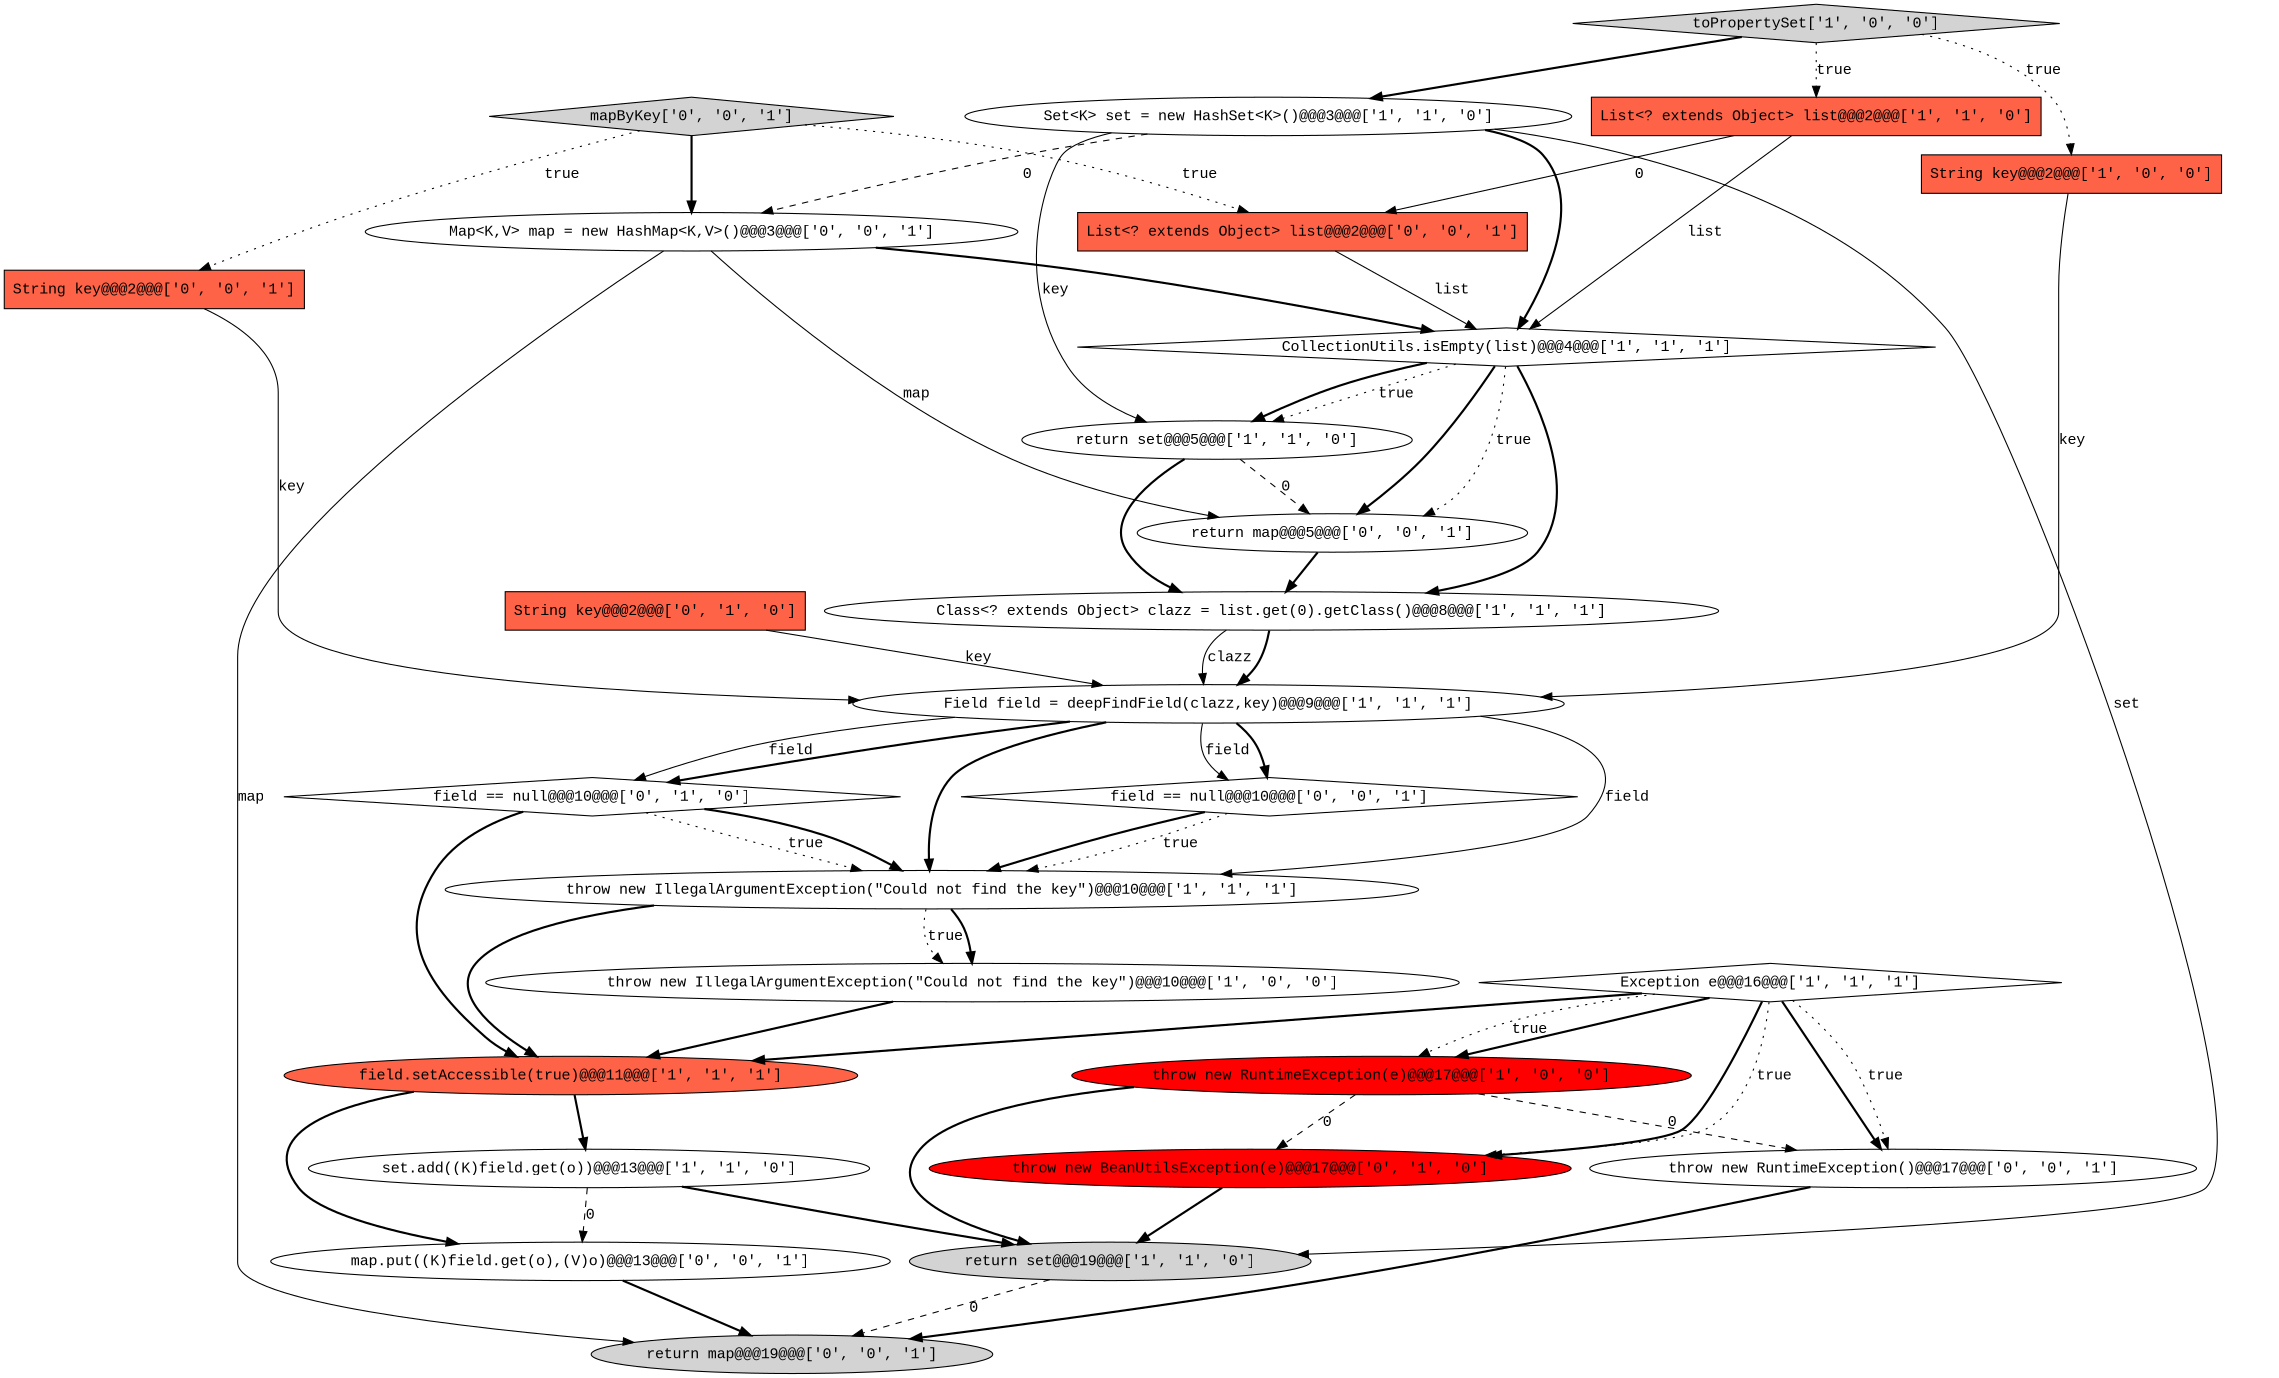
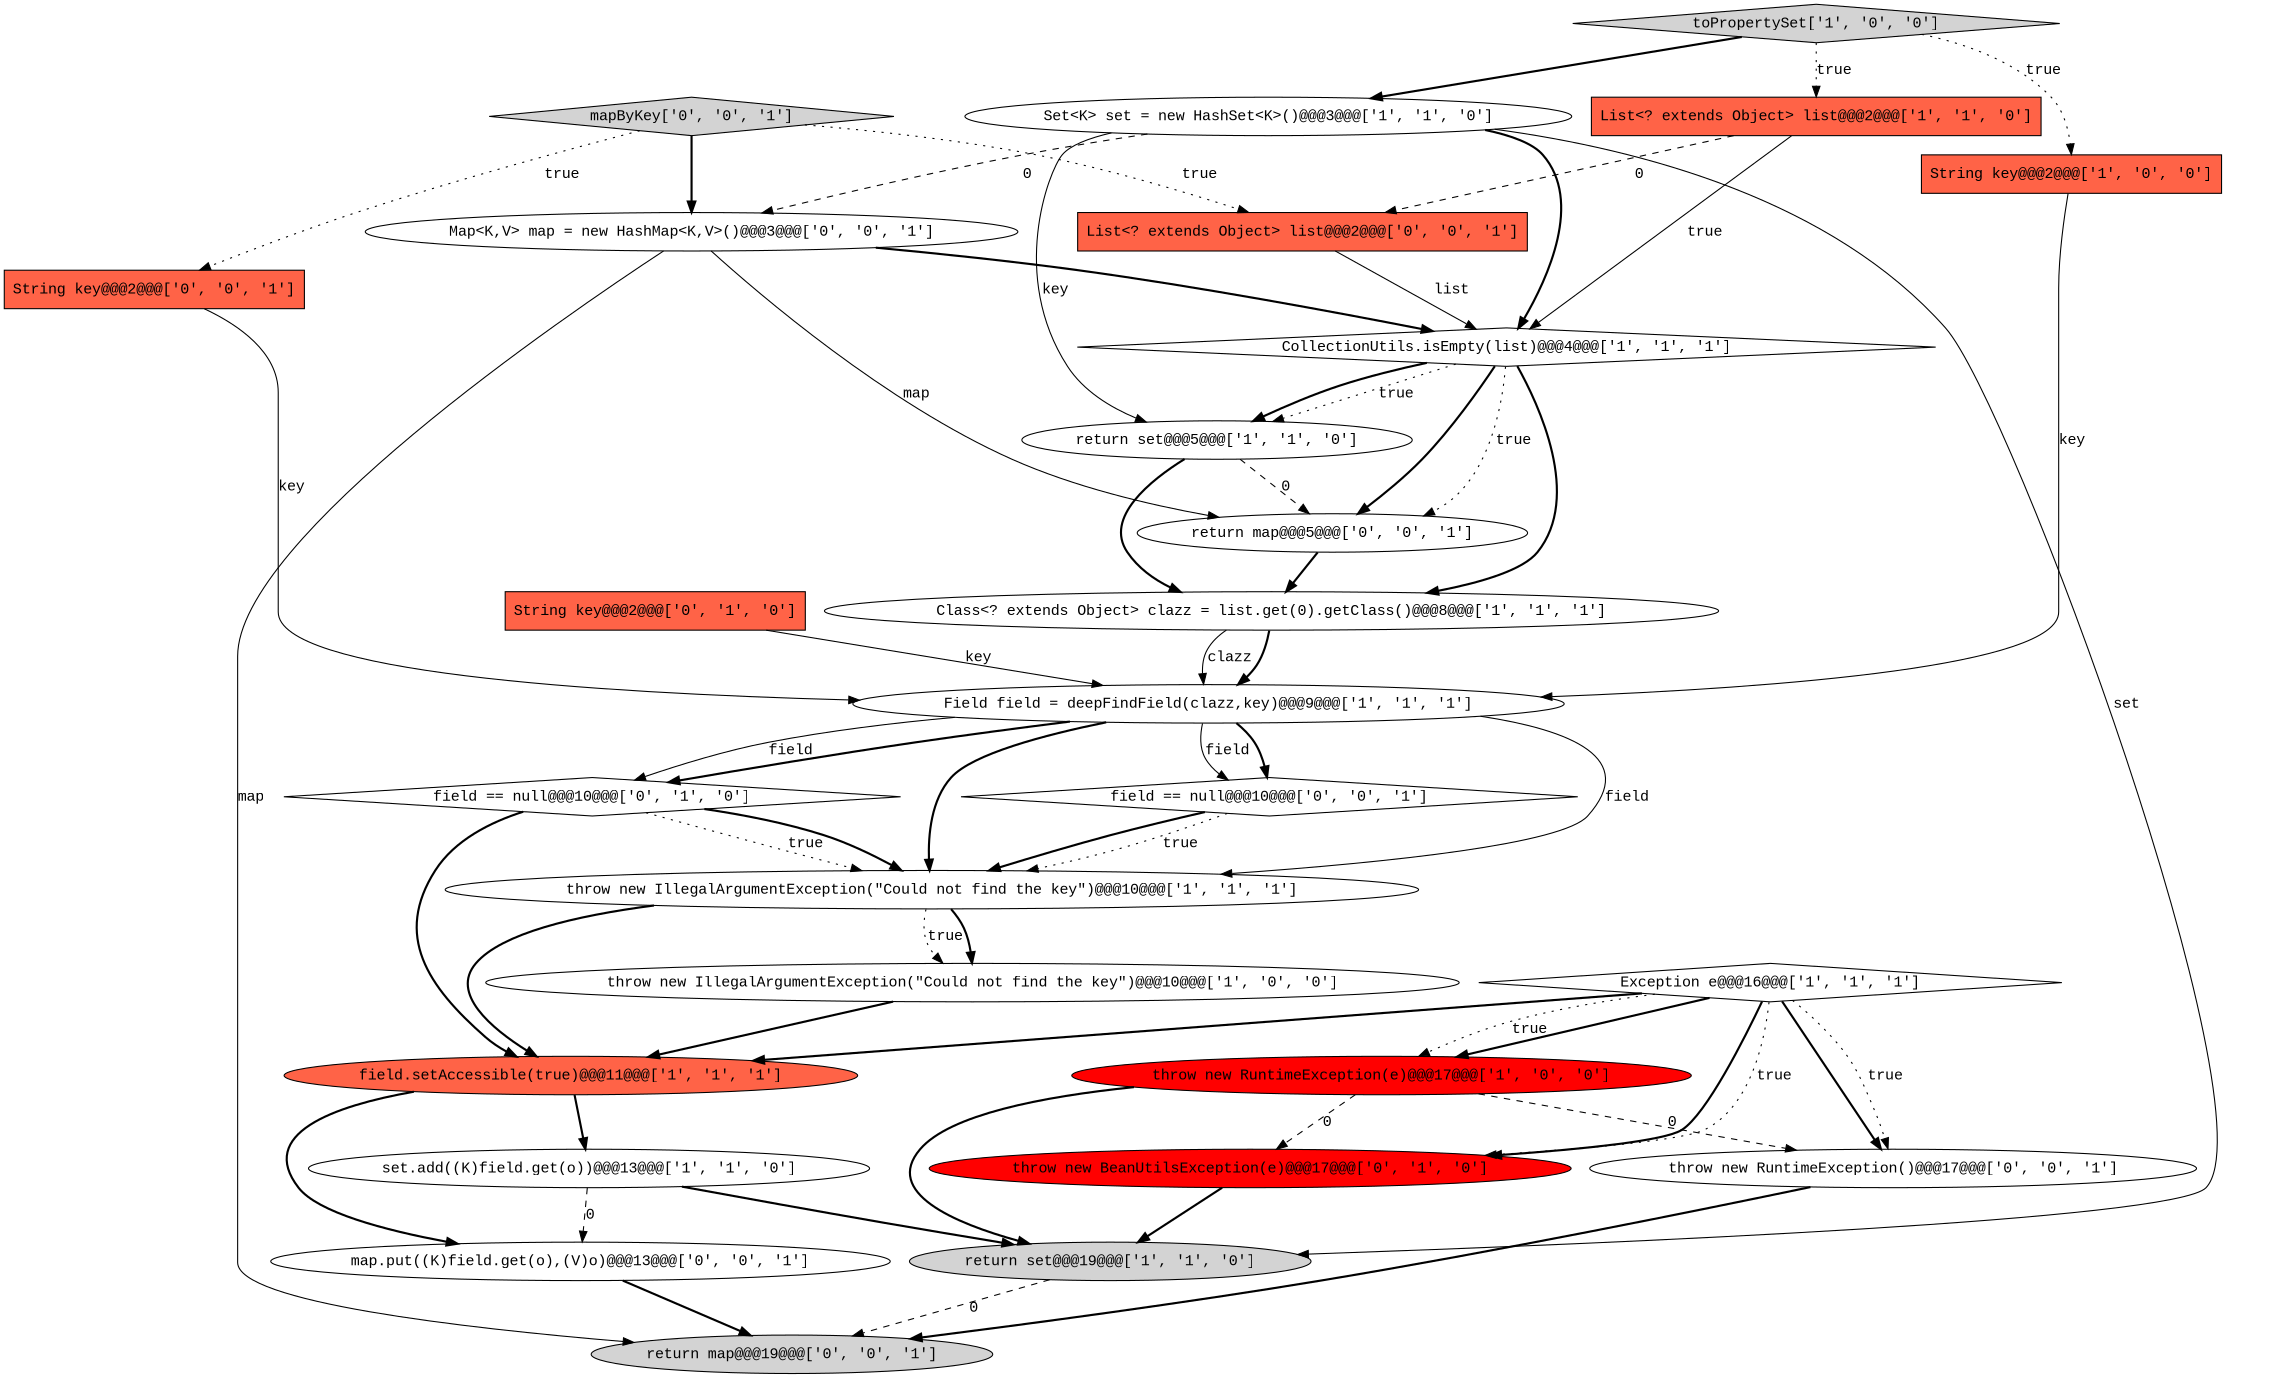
edge "List<? extends Object> list@@@2@@@['1', '1', '0']" -> "List<? extends Object> list@@@2@@@['0', '0', '1']": style solid -> dashed
edge "List<? extends Object> list@@@2@@@['1', '1', '0']" -> "CollectionUtils.isEmpty(list)@@@4@@@['1', '1', '1']": label "list" -> "true"
